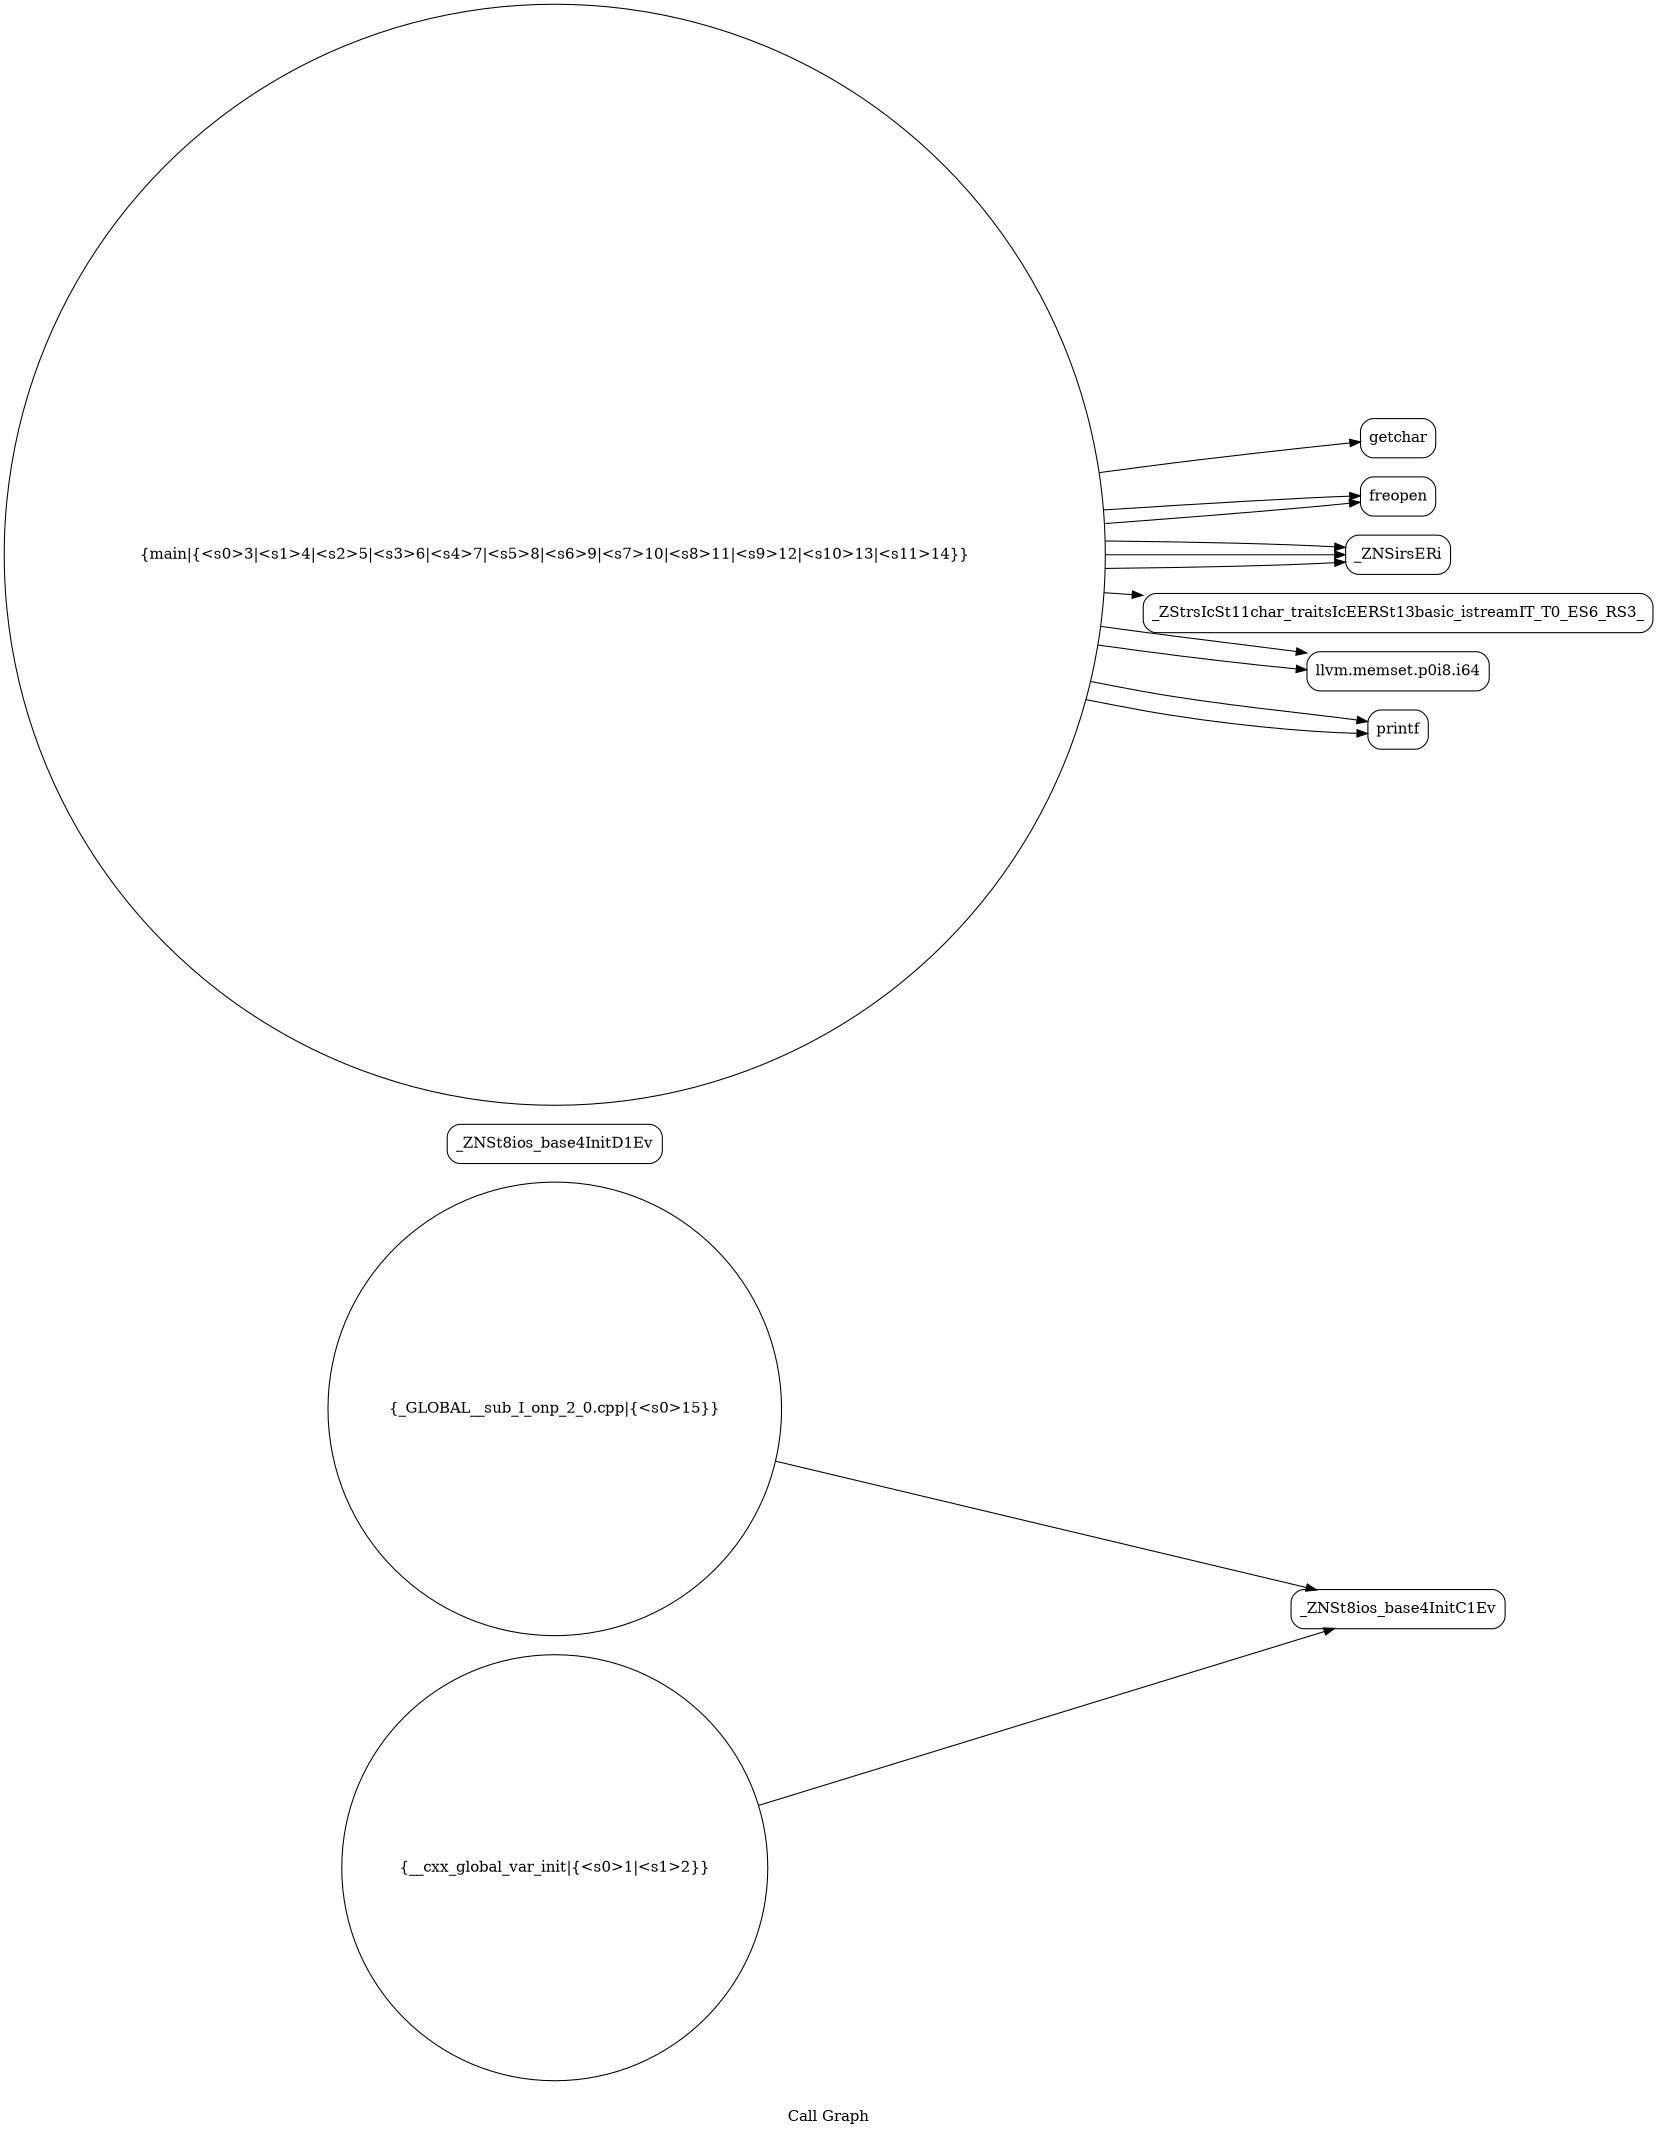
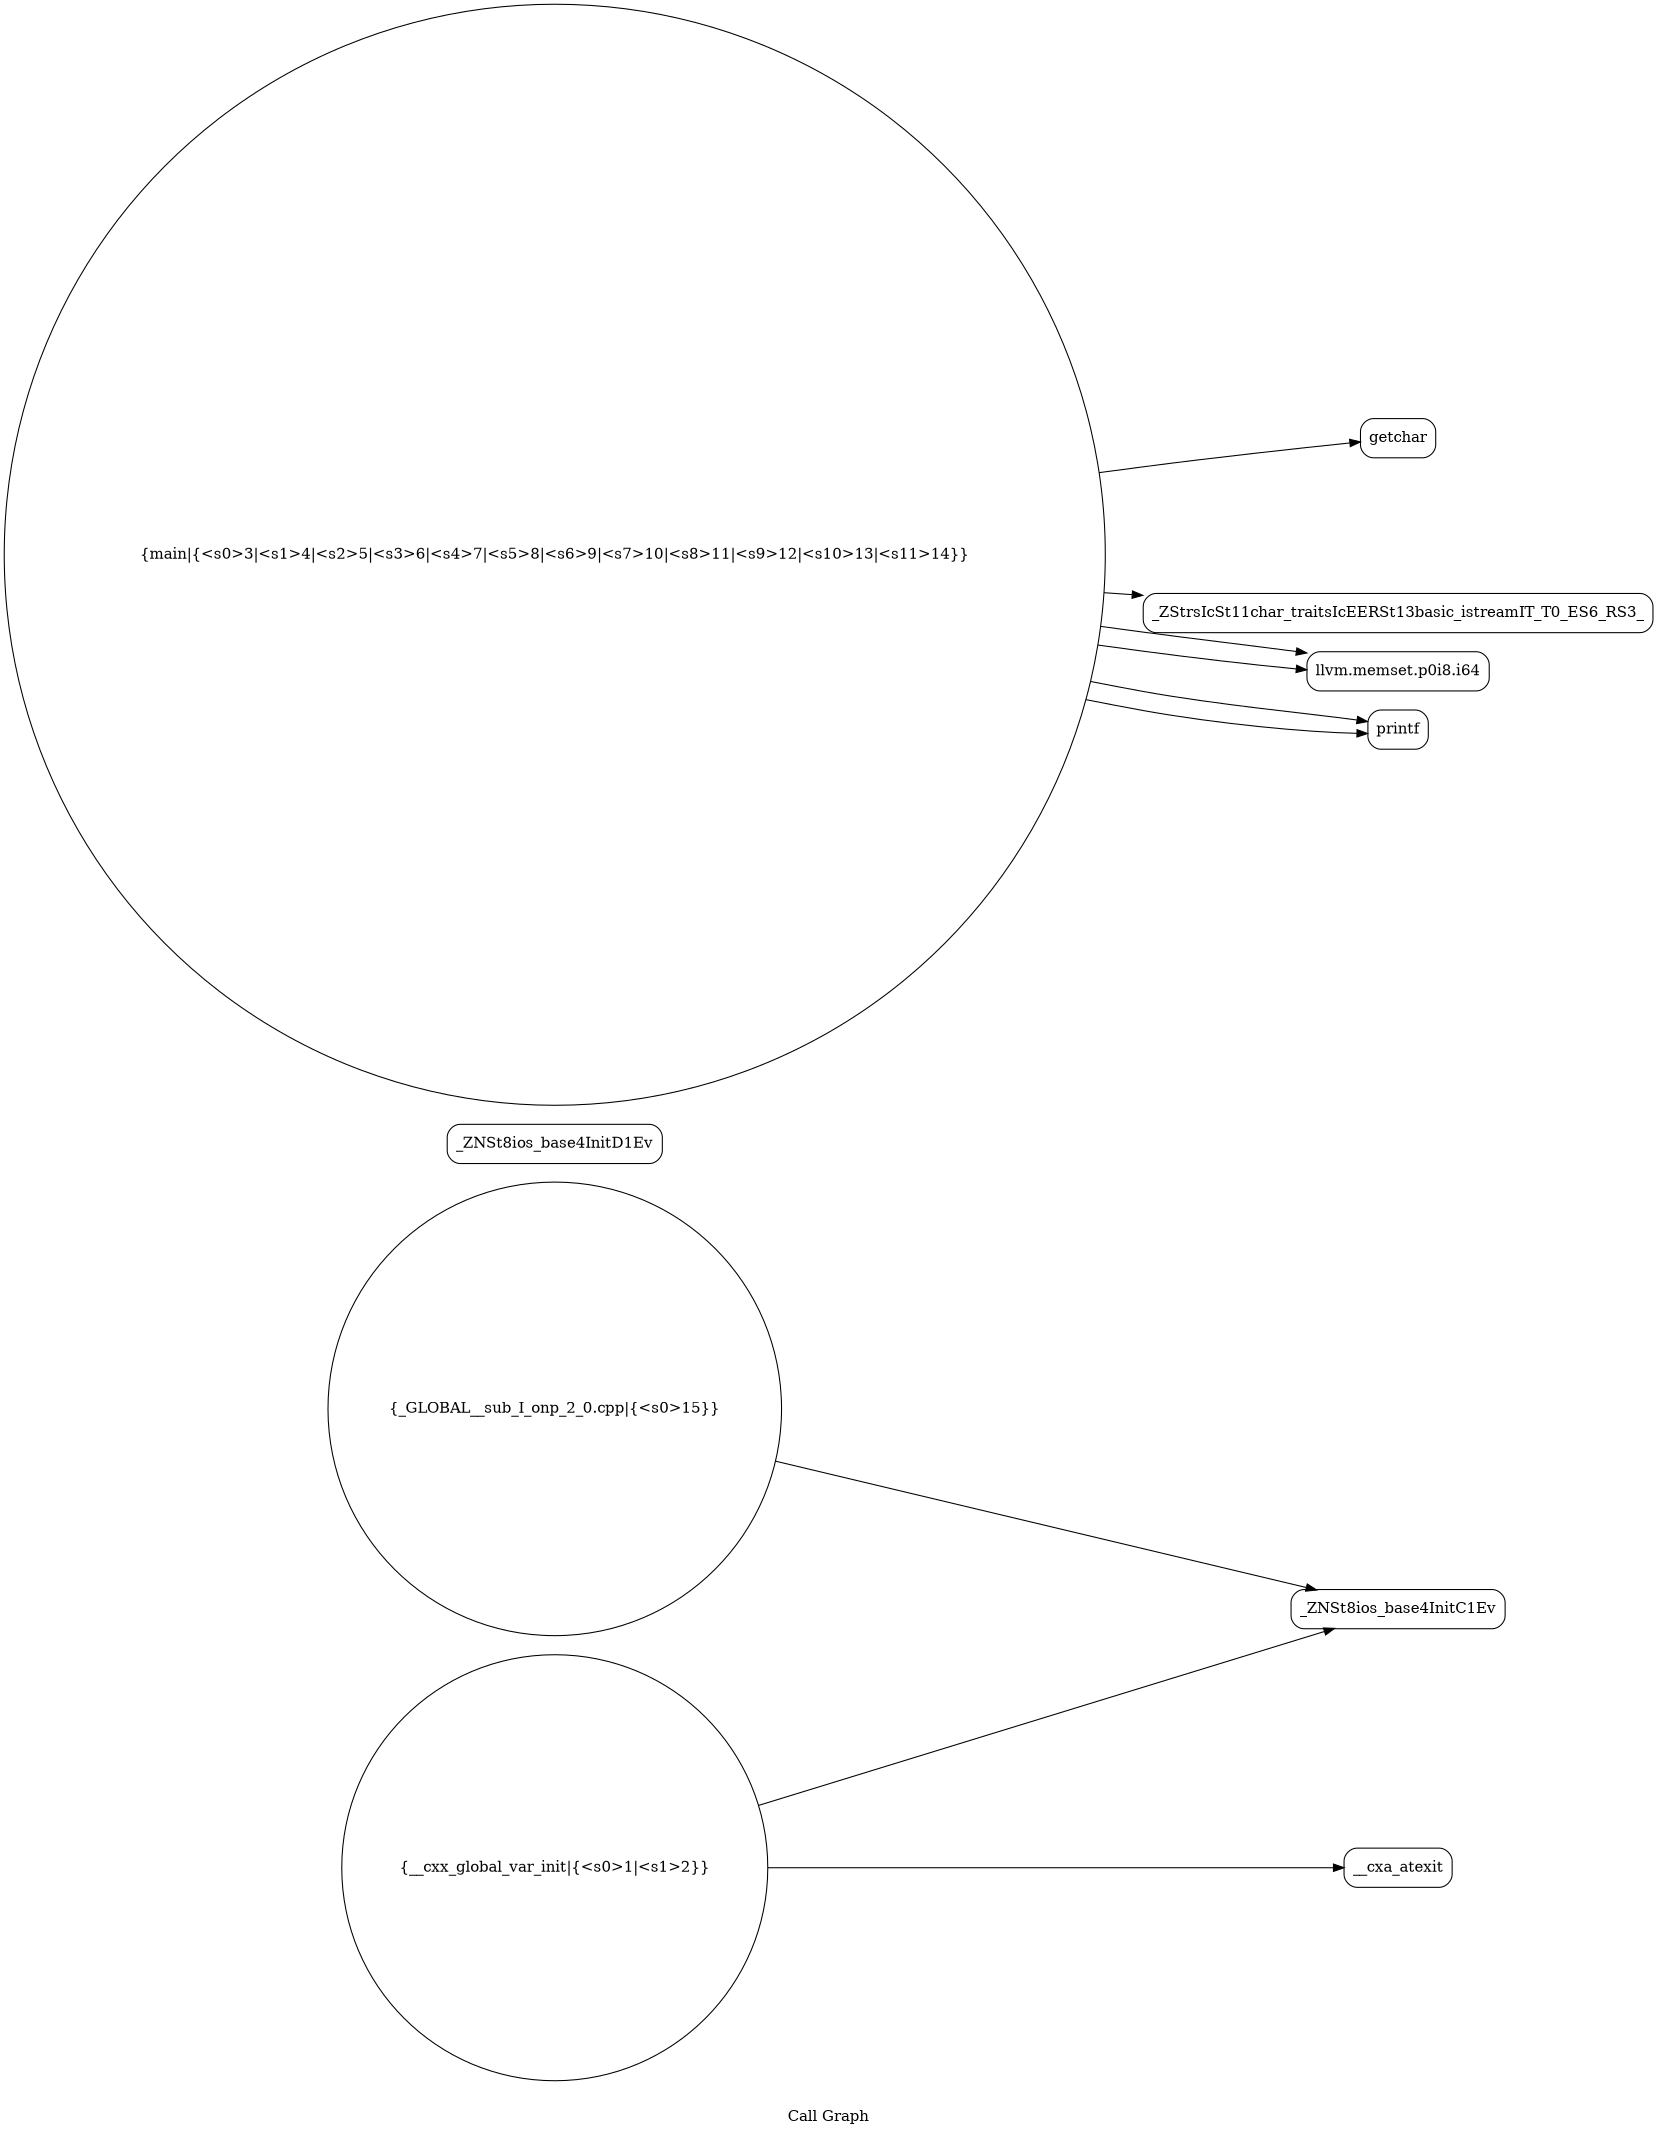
node "freopen": removed
node "_ZNSirsERi": removed
node "__cxa_atexit": added
